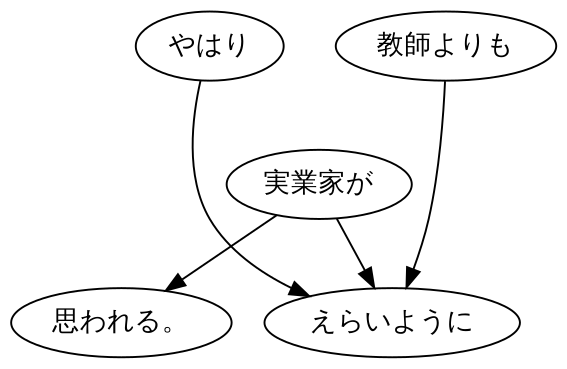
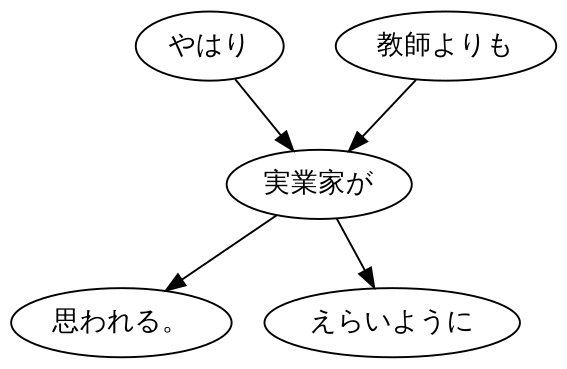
edge "教師よりも" -> "えらいように": now "教師よりも" -> "実業家が"
edge "やはり" -> "えらいように": now "やはり" -> "実業家が"
